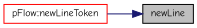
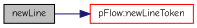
edge "pFlow::newLineToken" -> "newLine": reversed
